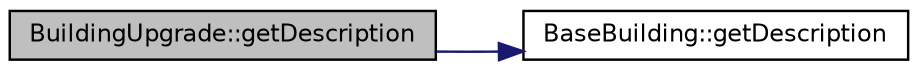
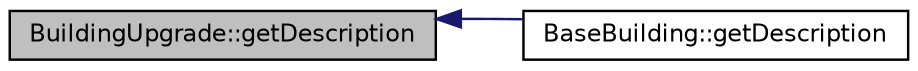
edge "BuildingUpgrade::getDescription" -> "BaseBuilding::getDescription": reversed
